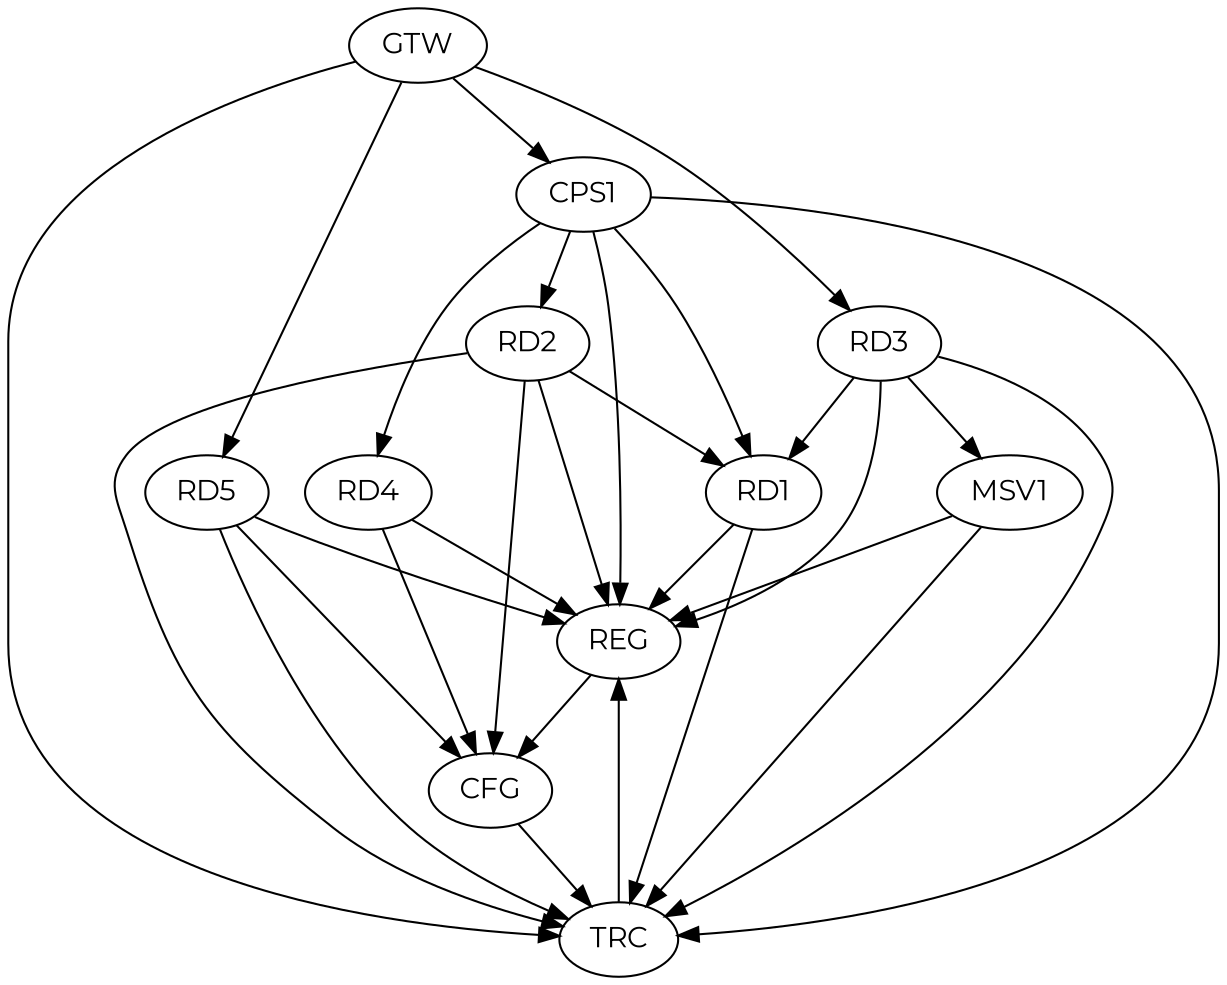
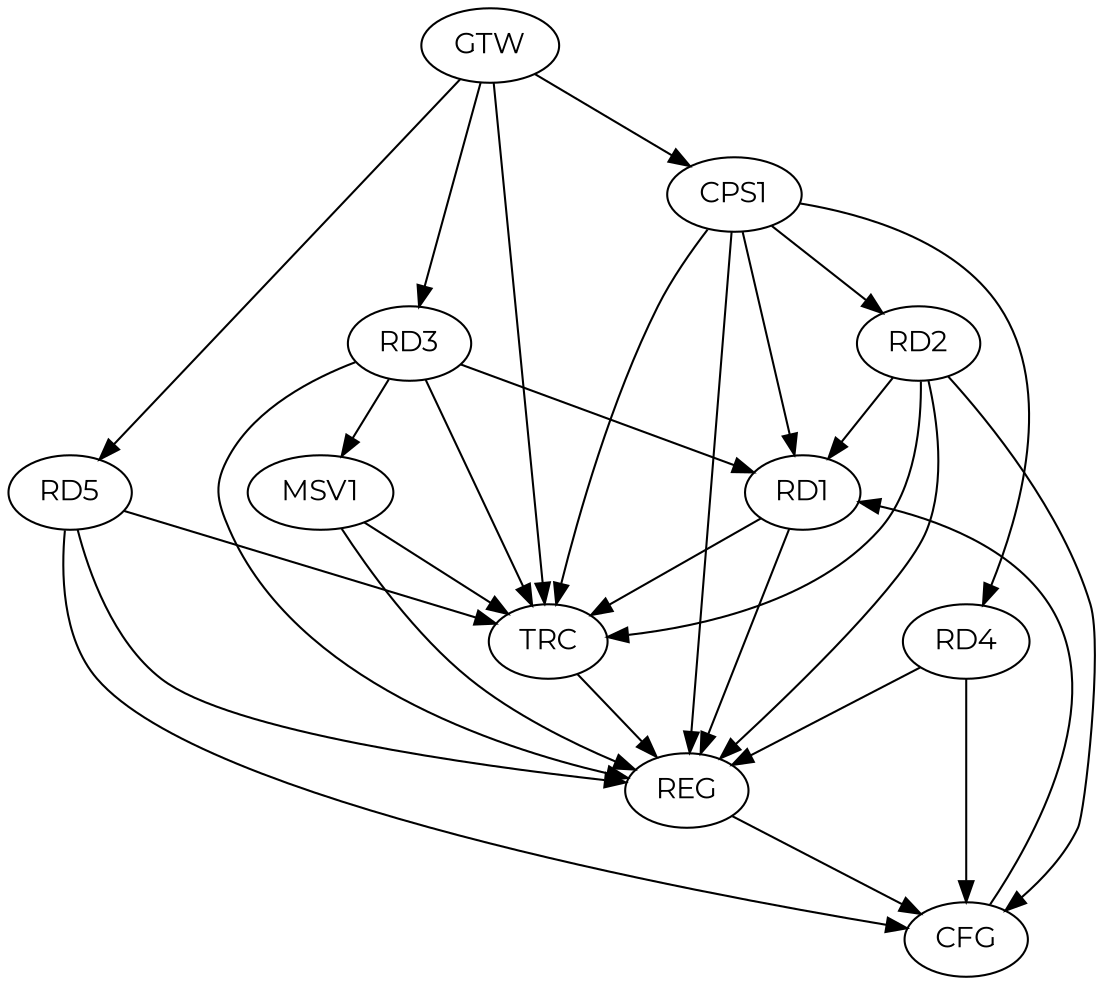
edge "CFG" -> "TRC": now "CFG" -> "RD1"
